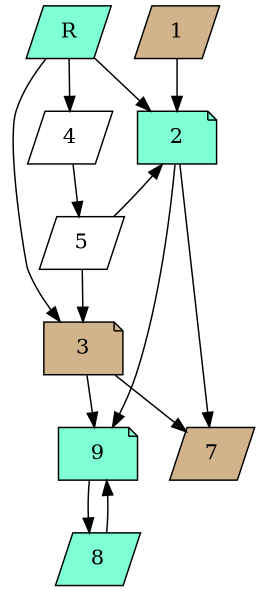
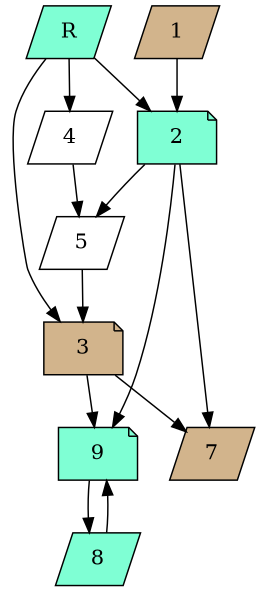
edge "5" -> "2": reversed
